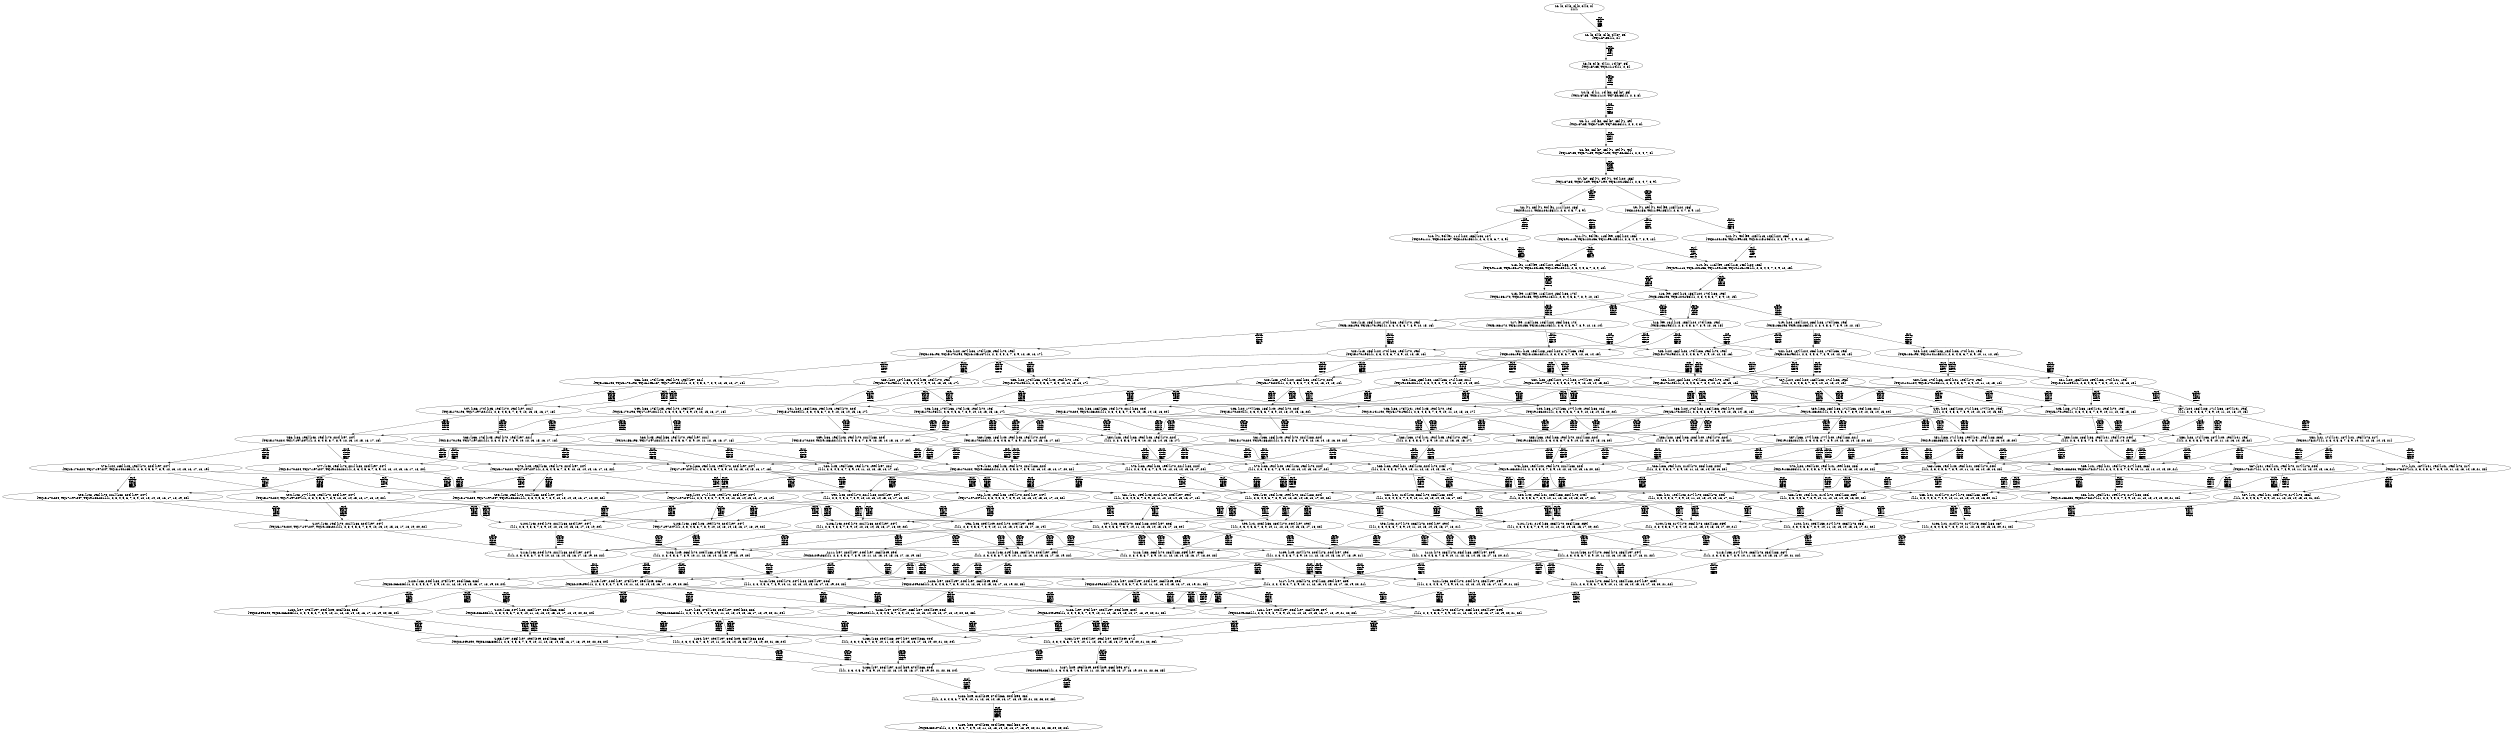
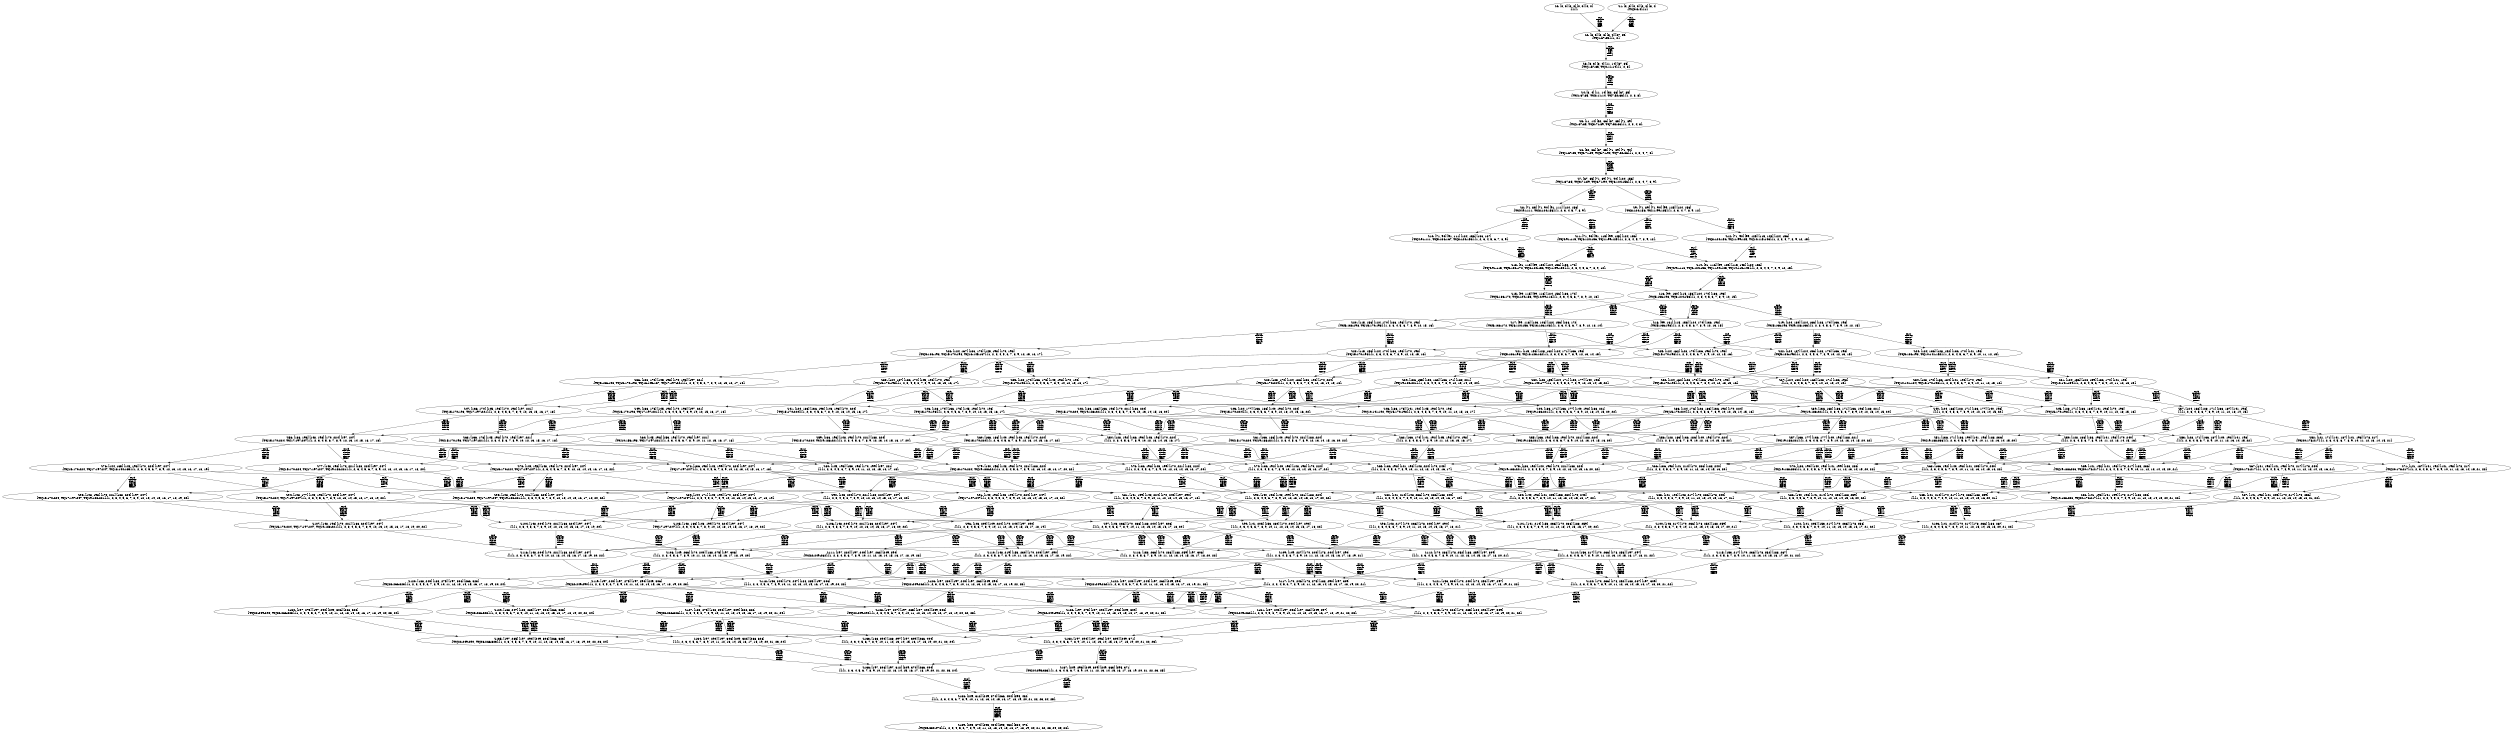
node "S1: [0, 0] [0, 0] [0, 0] [3, 4] {T0J0:3-4}{1}": added
